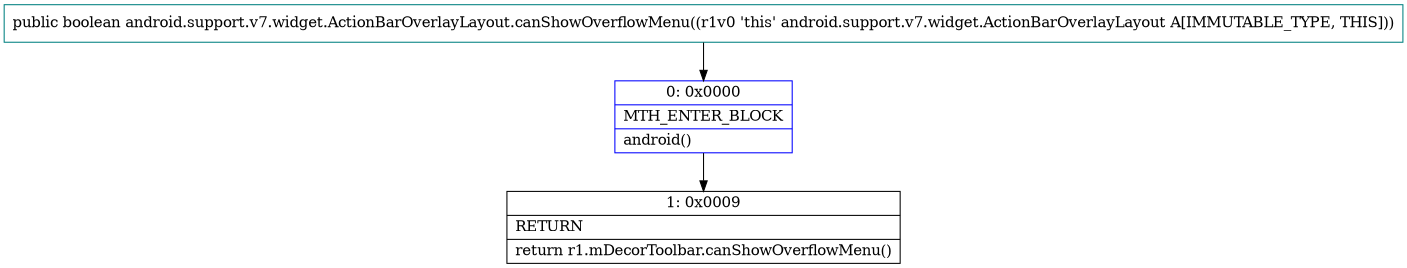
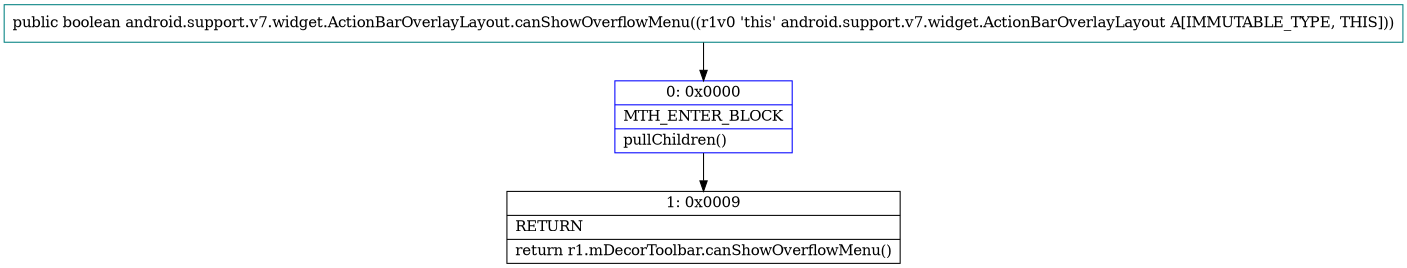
node "0: 0x0000": text "android()" -> "pullChildren()"
